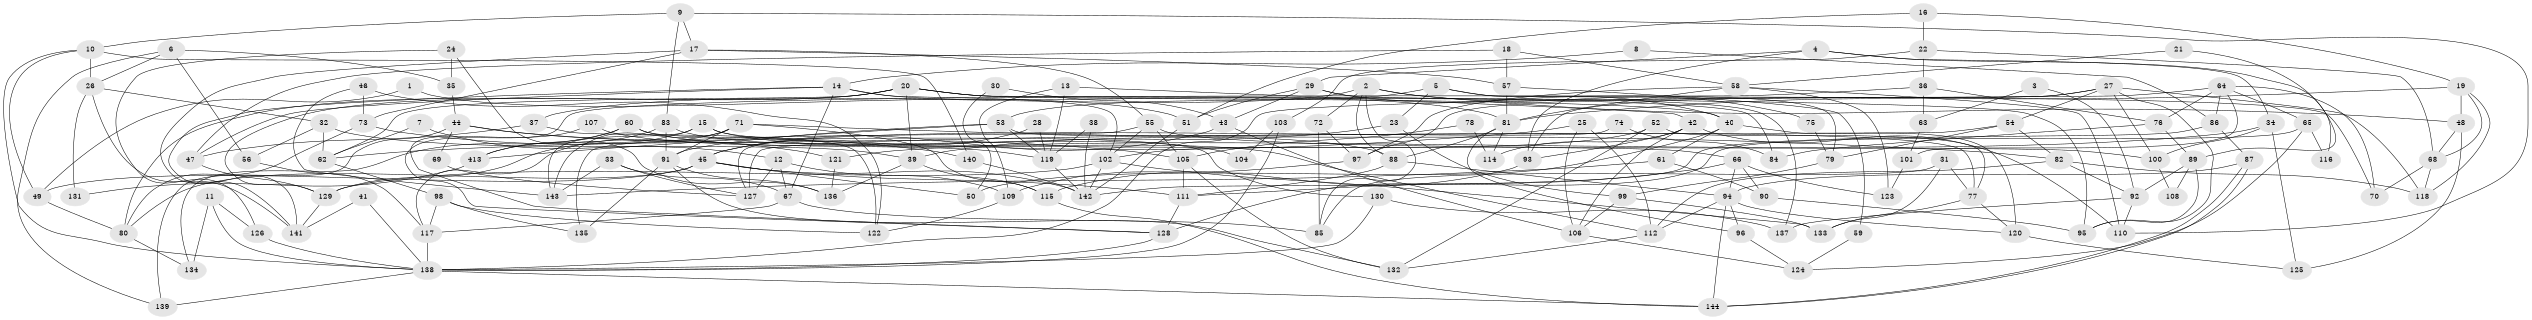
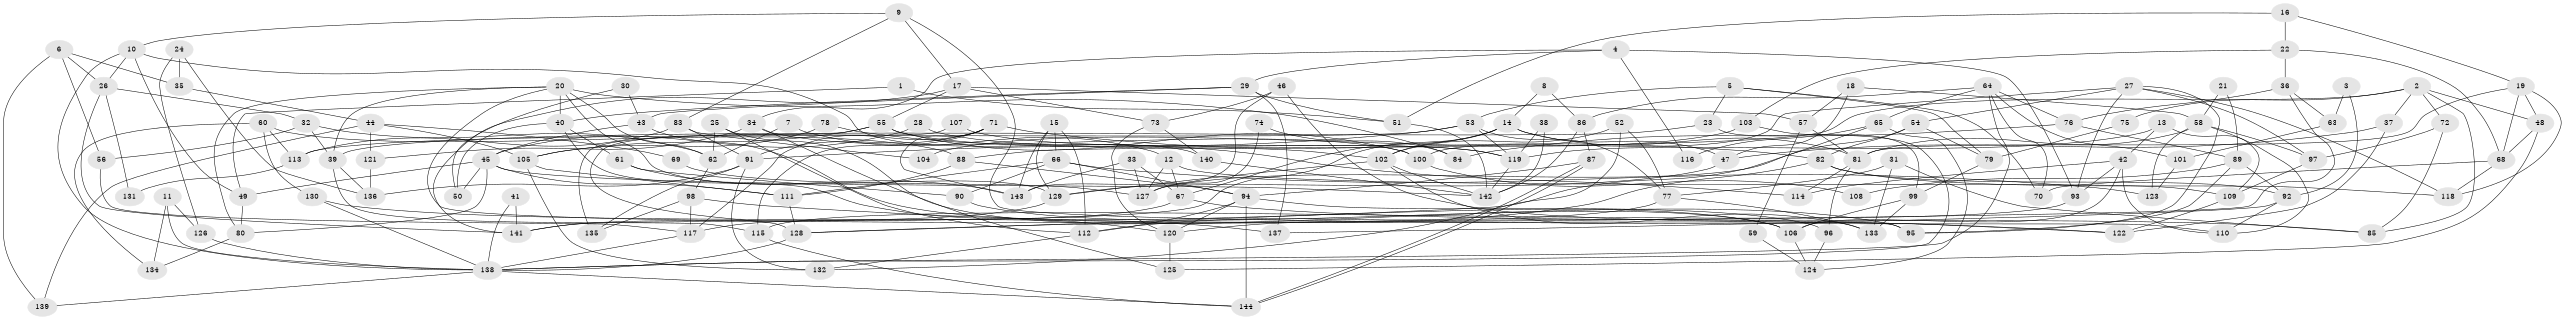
edge "81" -- "88": removed
node "413": label "413" -> "113"
edge "73" -- "80": now "73" -- "120"
